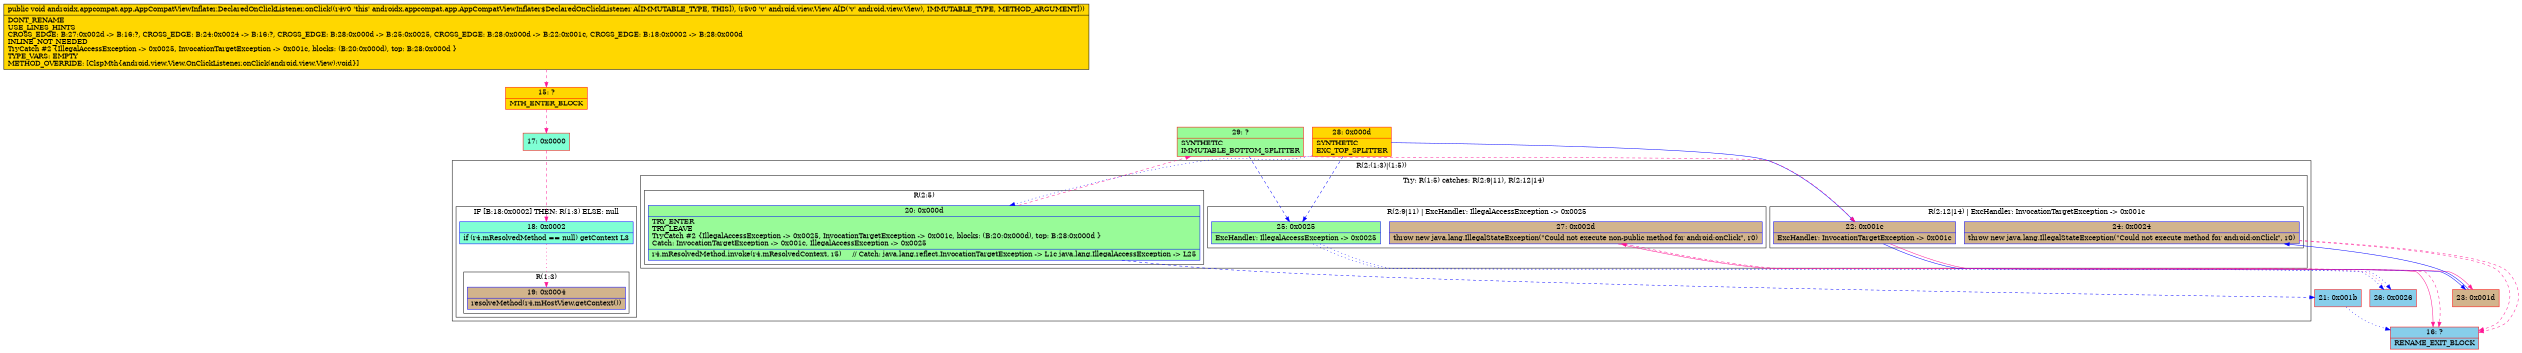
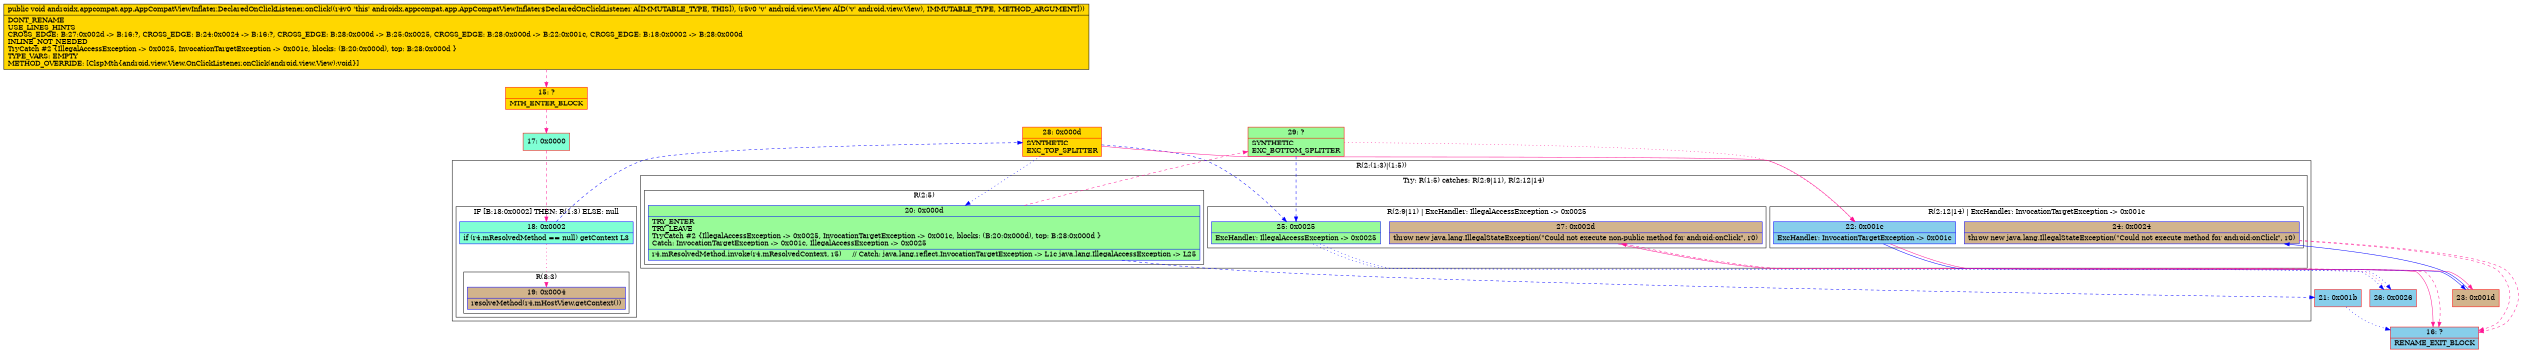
edge "18: 0x0002" -> "28: 0x000d": added
edge "28: 0x000d" -> "22: 0x001c": color blue -> deeppink
node "29: ?": text "IMMUTABLE_BOTTOM_SPLITTER" -> "EXC_BOTTOM_SPLITTER"
edge "29: ?" -> "22: 0x001c": style dashed -> dotted
node "22: 0x001c": fillcolor tan -> skyblue
cluster "R(1:3)": label "R(1:3)" -> "R(8:3)"
